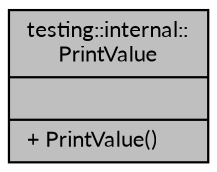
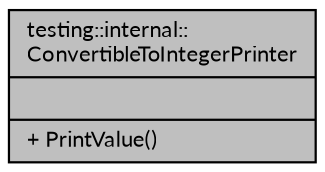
node "testing::internal::": text "PrintValue" -> "ConvertibleToIntegerPrinter"
